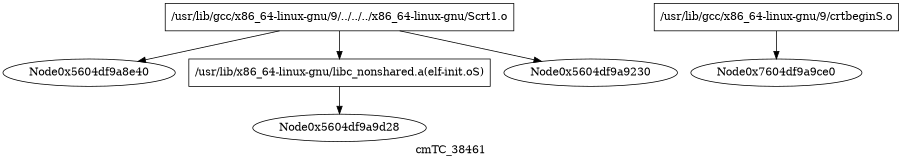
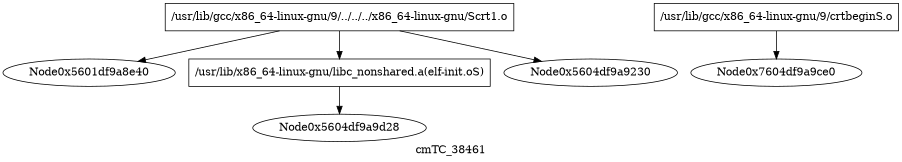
node "Node0x5604df9a8e40": label "Node0x5604df9a8e40" -> "Node0x5601df9a8e40"
